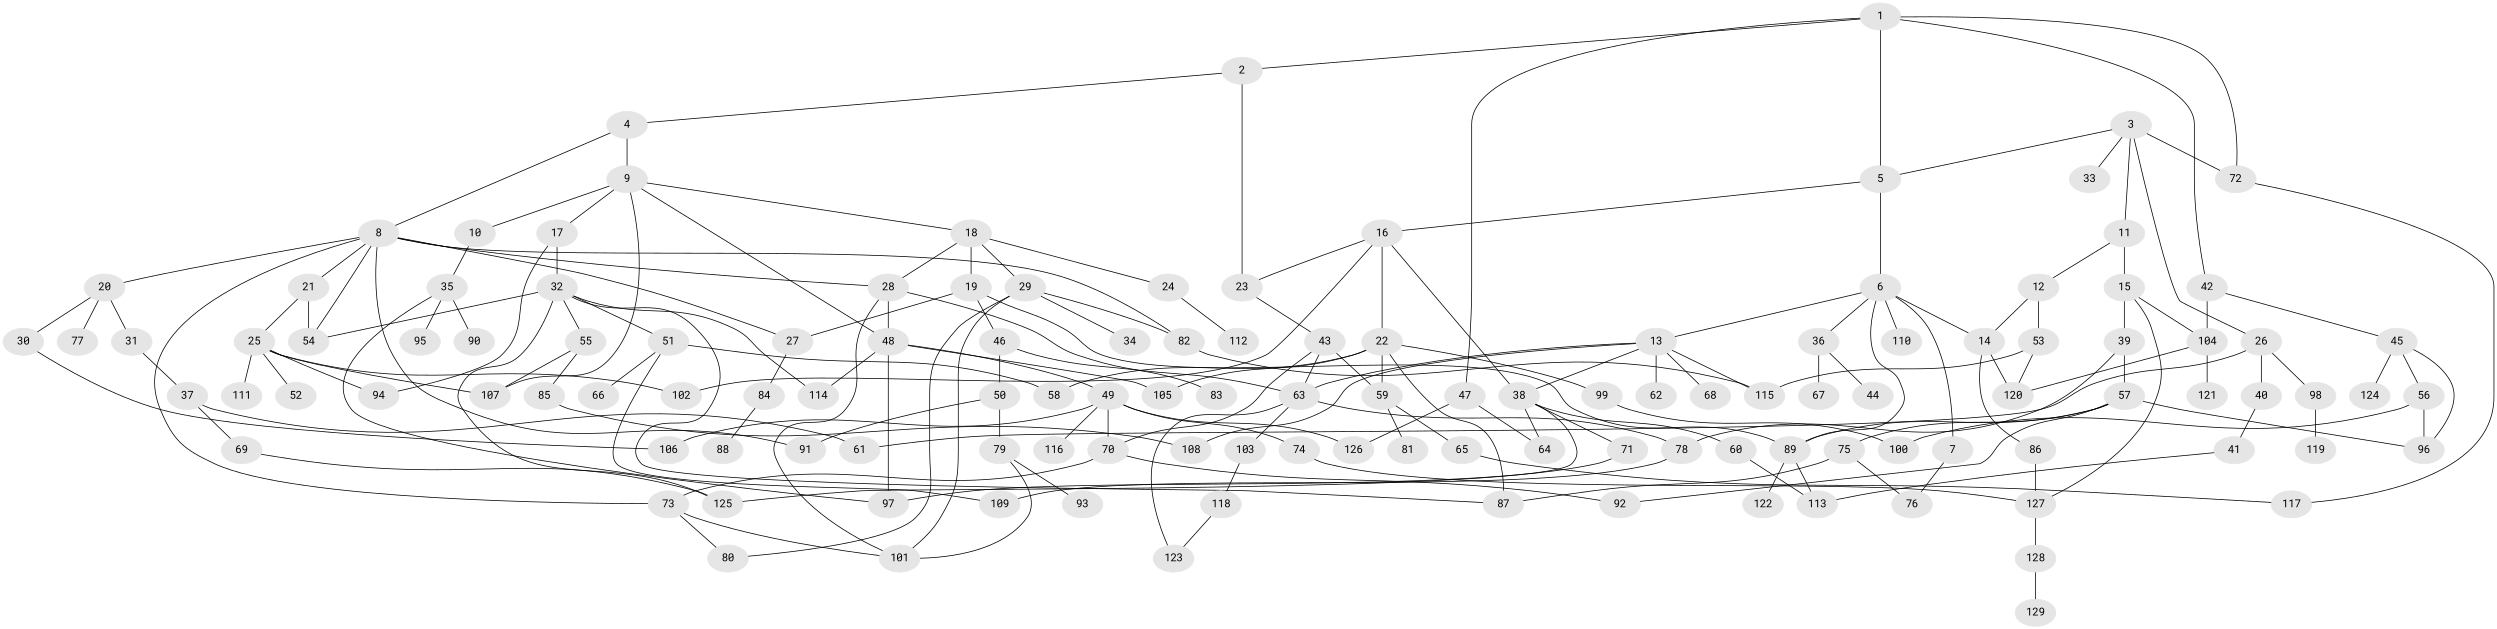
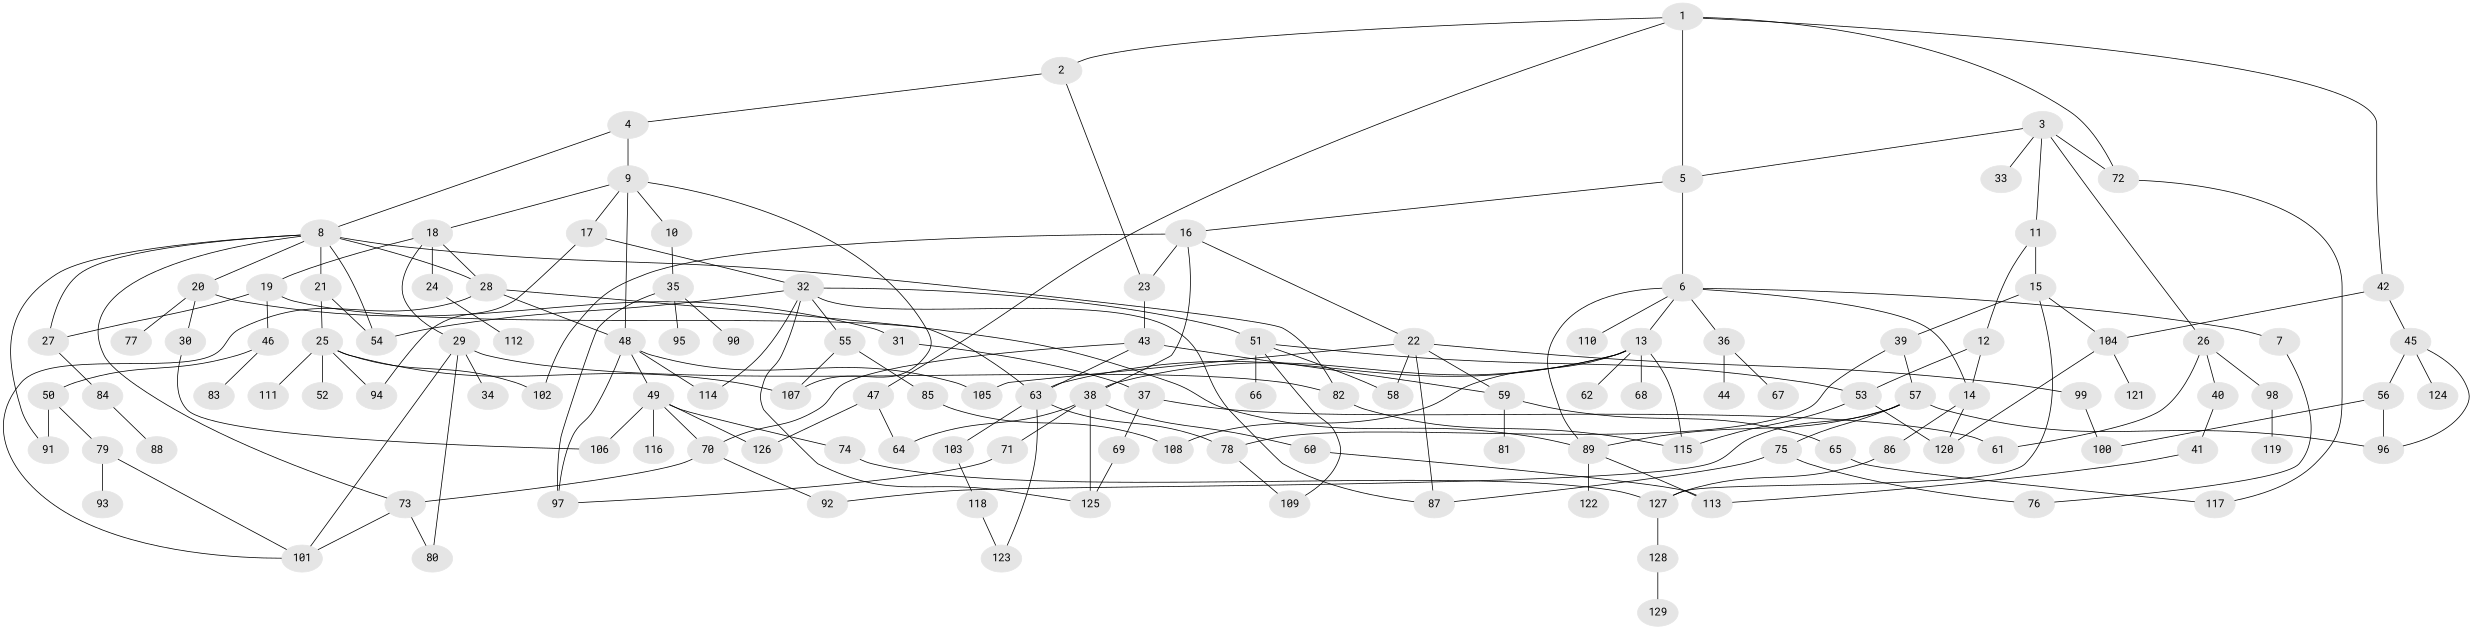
edge "51" -- "53": added
